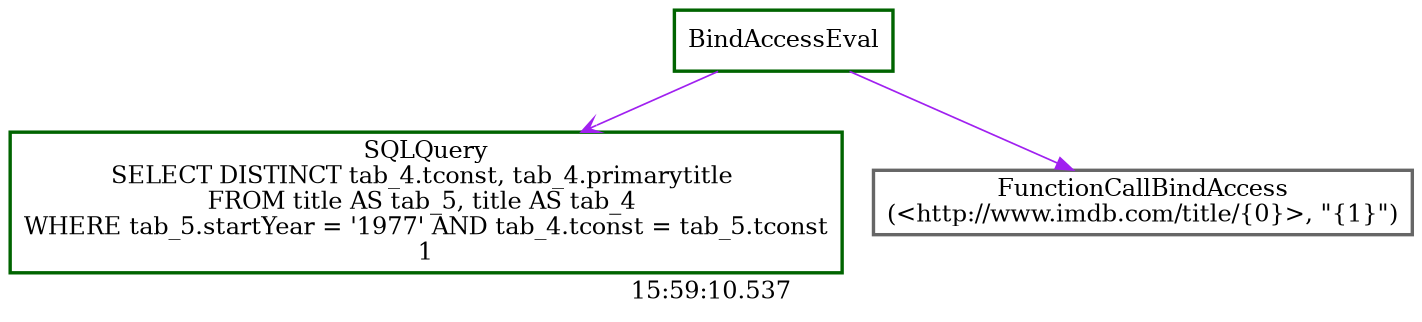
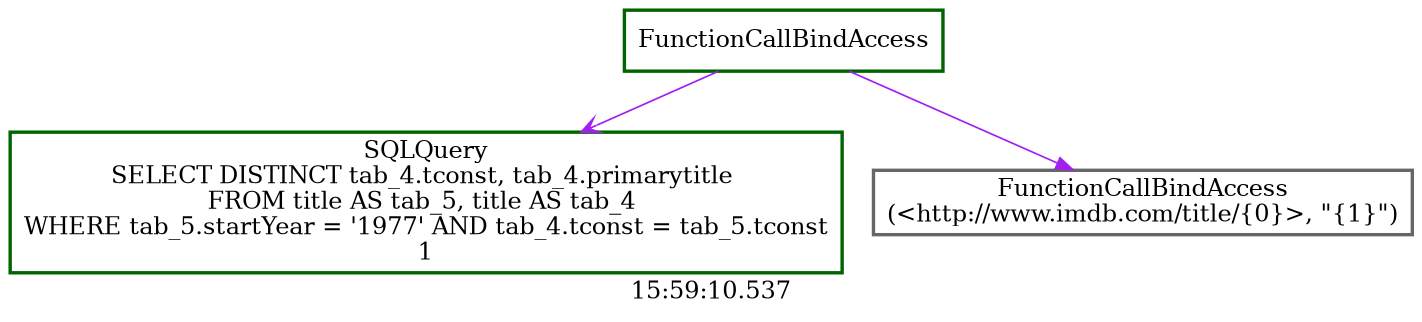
node "BindAccessEval": label "BindAccessEval" -> "FunctionCallBindAccess"
